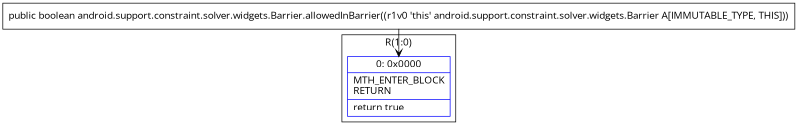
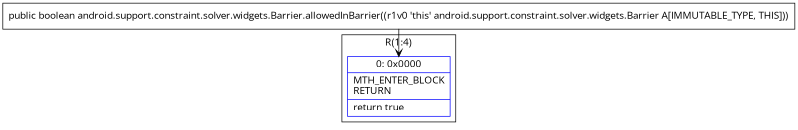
cluster "R(1:0)": label "R(1:0)" -> "R(1:4)"
